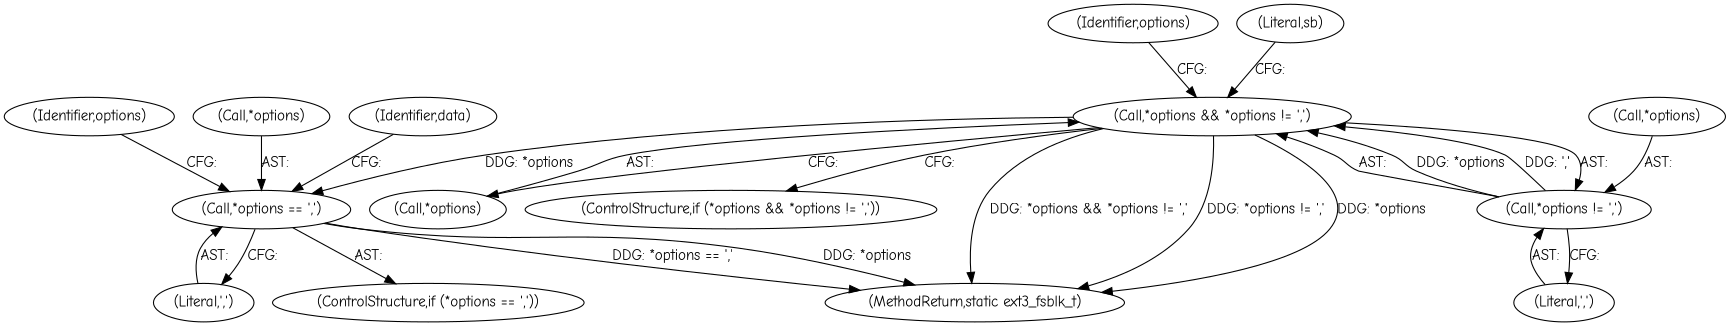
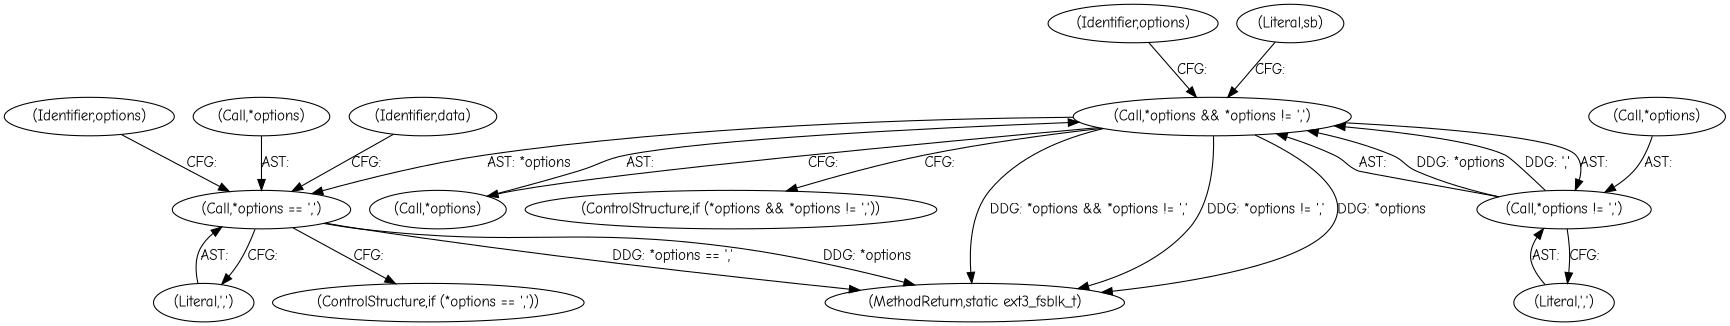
edge "(Call,*options && *options != ',')" -> "(Call,*options == ',')": label "DDG: *options" -> "AST: *options"
edge "(Call,*options == ',')" -> "(ControlStructure,if (*options == ','))": label "AST: " -> "CFG: "
